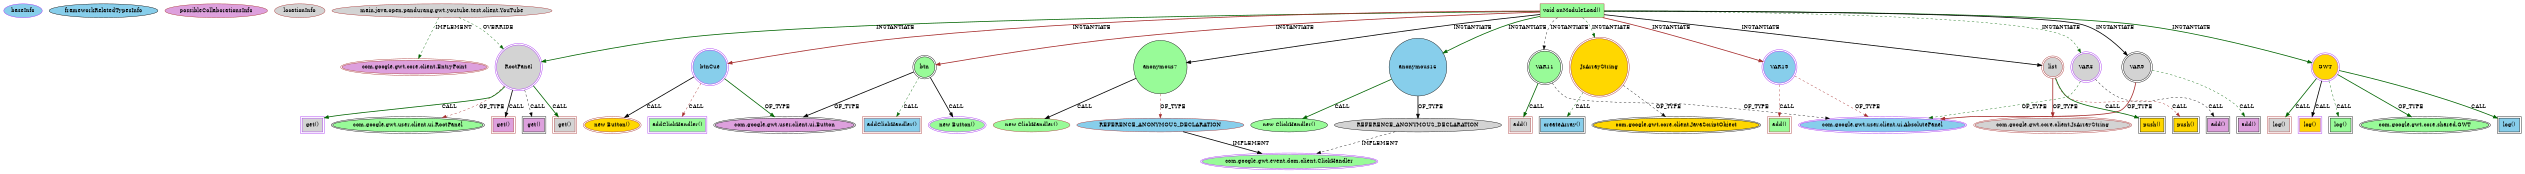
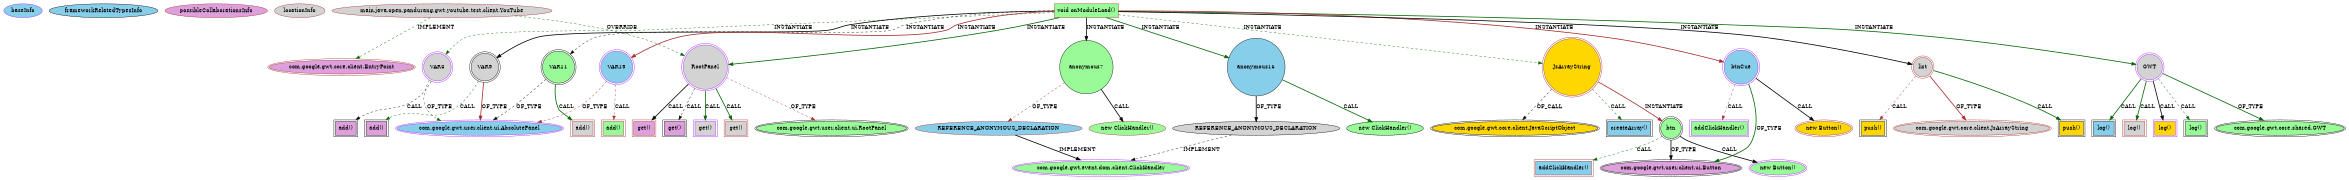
edge "void onModuleLoad()" -> "btn": now "JsArrayString" -> "btn"
node "GWT": fillcolor gold -> lightgrey
edge "JsArrayString" -> "com.google.gwt.core.client.JavaScriptObject": label "OF_TYPE" -> "OF_CALL"
